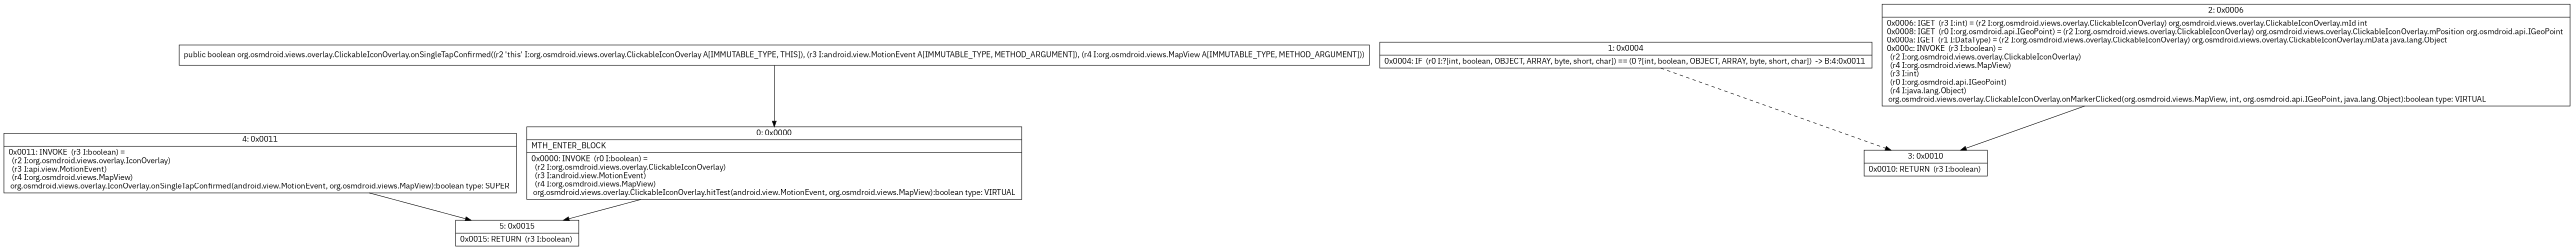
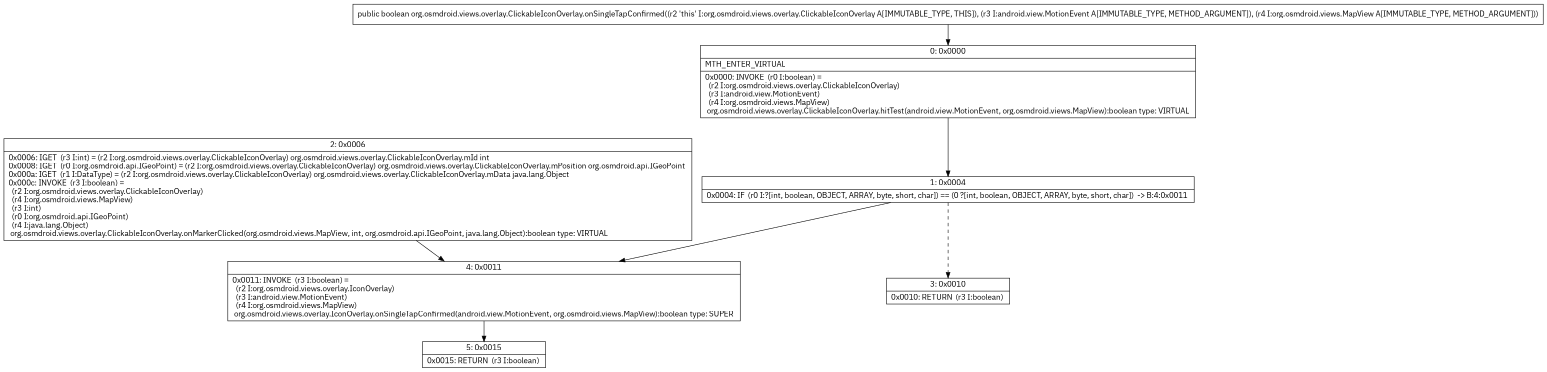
edge "2: 0x0006" -> "3: 0x0010": now "2: 0x0006" -> "4: 0x0011"
node "0: 0x0000": text "MTH_ENTER_BLOCK" -> "MTH_ENTER_VIRTUAL"
node "4: 0x0011": text "(r3 I:api.view.MotionEvent)" -> "(r3 I:android.view.MotionEvent)"
edge "0: 0x0000" -> "5: 0x0015": now "0: 0x0000" -> "1: 0x0004"
edge "1: 0x0004" -> "4: 0x0011": added
